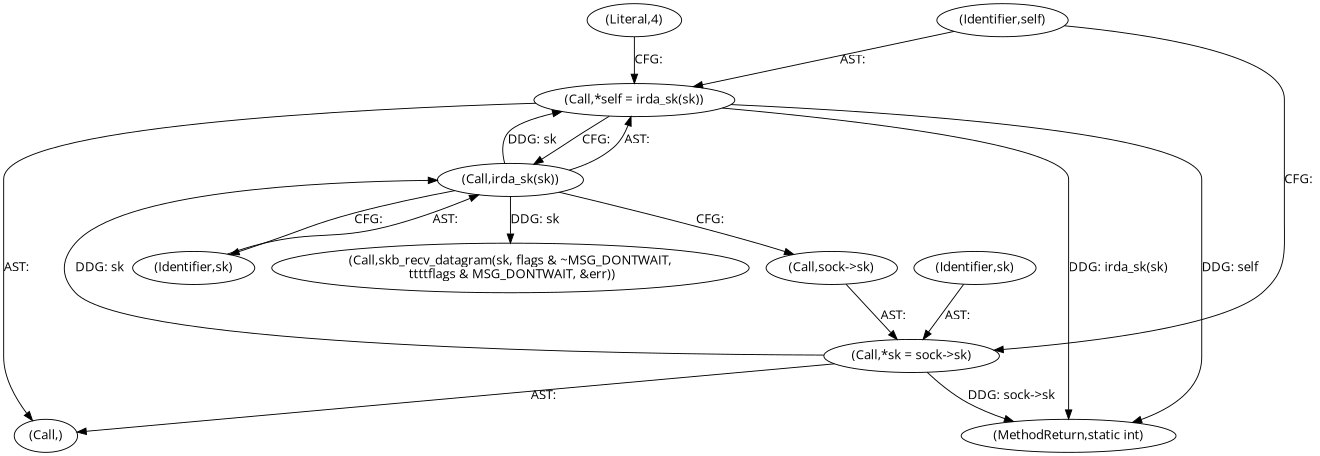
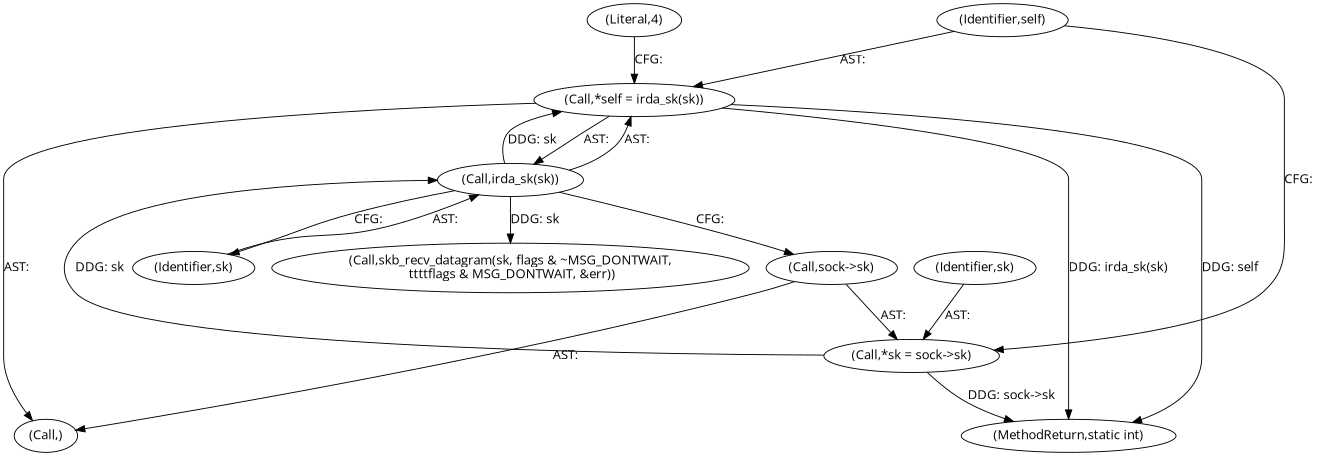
edge "(Call,*self = irda_sk(sk))" -> "(Call,irda_sk(sk))": label "CFG: " -> "AST: "
edge "(Call,*sk = sock->sk)" -> "(Call,)": now "(Call,sock->sk)" -> "(Call,)"
